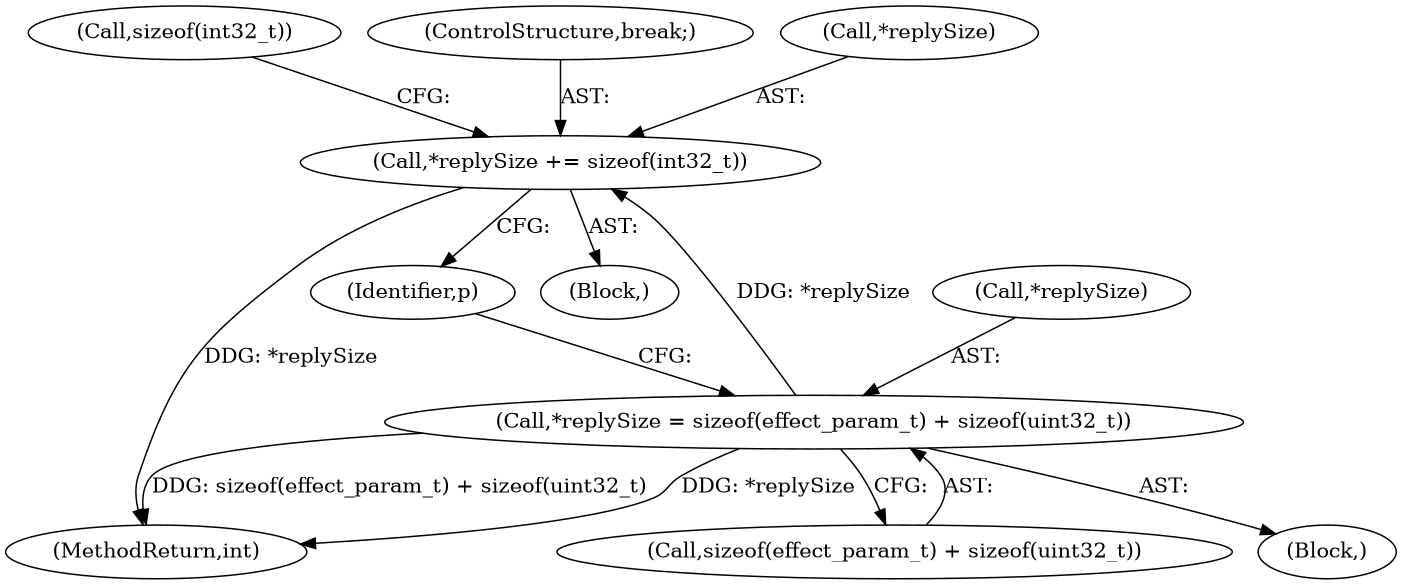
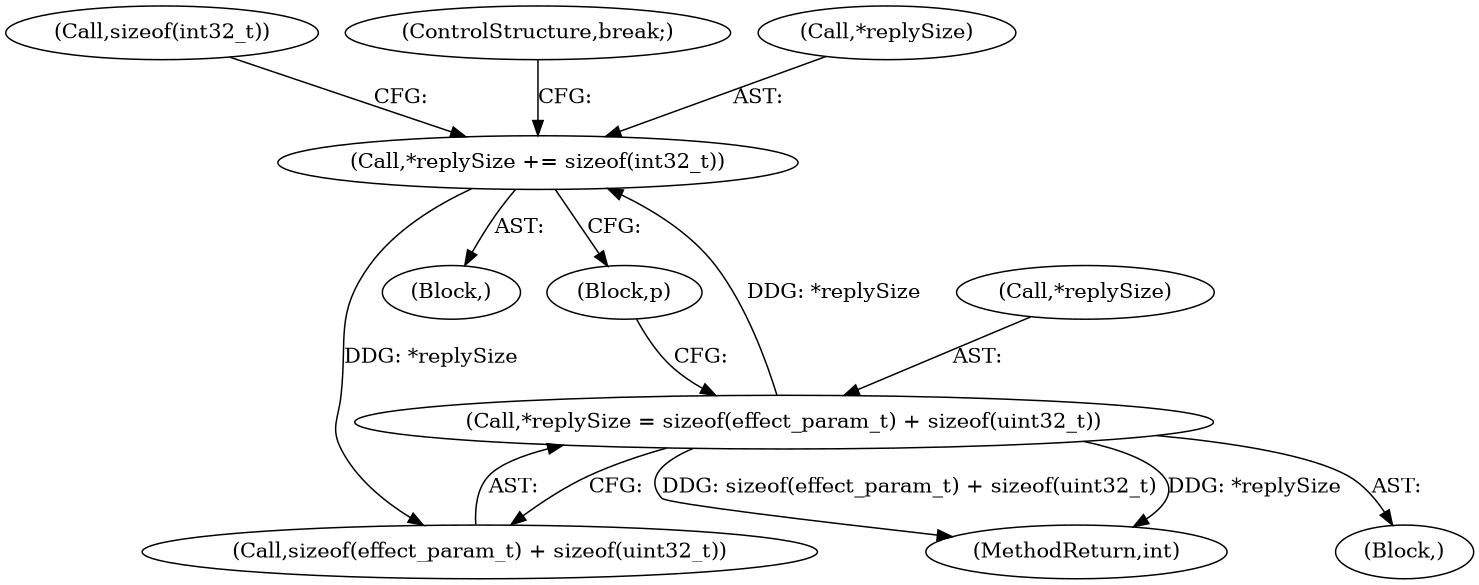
edge "(ControlStructure,break;)" -> "(Call,*replySize += sizeof(int32_t))": label "AST: " -> "CFG: "
node "(Identifier,p)": label "(Identifier,p)" -> "(Block,p)"
edge "(Call,*replySize += sizeof(int32_t))" -> "(MethodReturn,int)": now "(Call,*replySize += sizeof(int32_t))" -> "(Call,sizeof(effect_param_t) + sizeof(uint32_t))"
